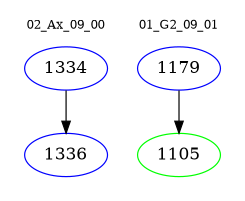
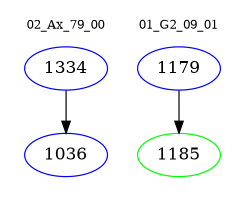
cluster "02_Ax_09_00": label "02_Ax_09_00" -> "02_Ax_79_00"
node "1336": label "1336" -> "1036"
node "1105": label "1105" -> "1185"
